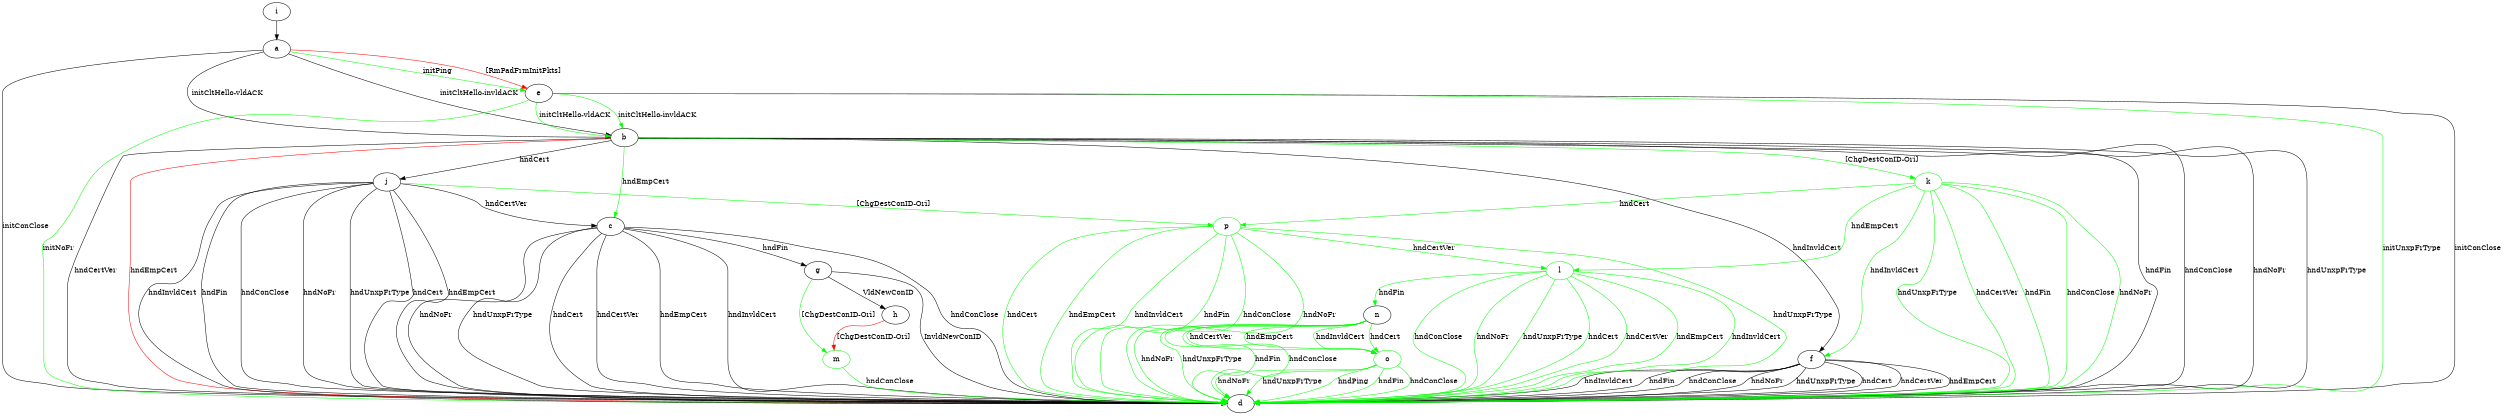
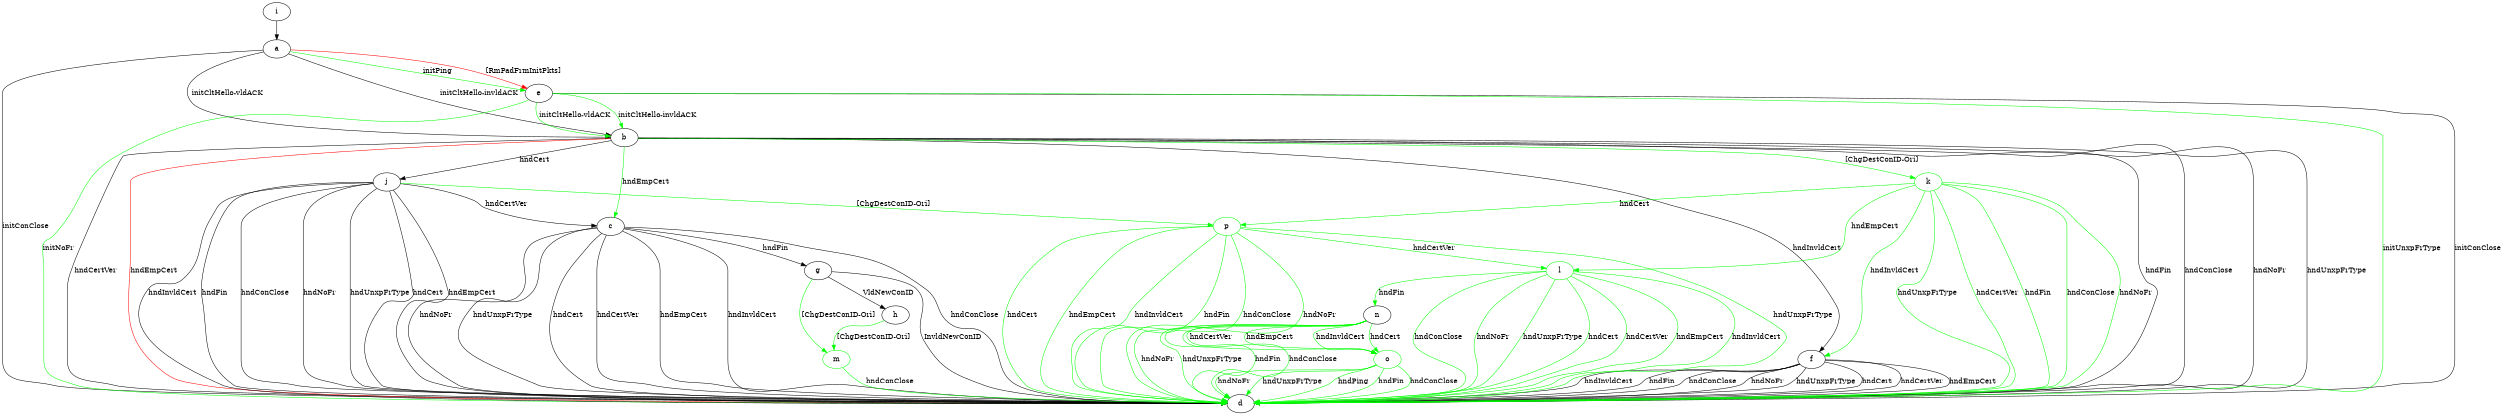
edge "h" -> "m": color red -> green
